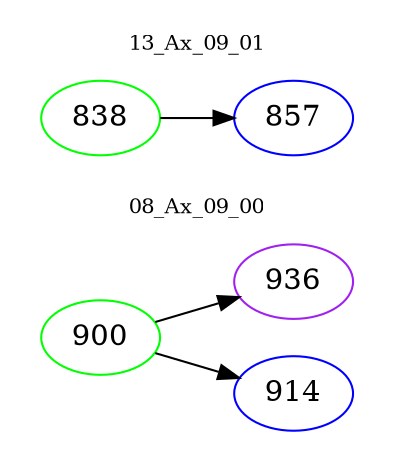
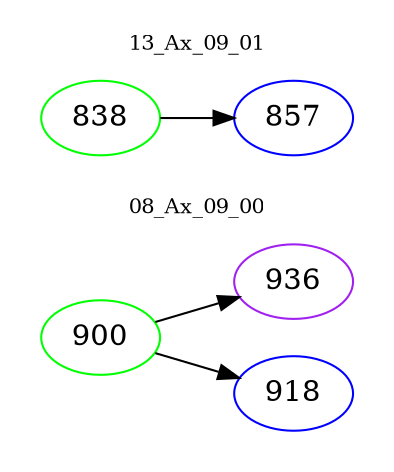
node "914": label "914" -> "918"
